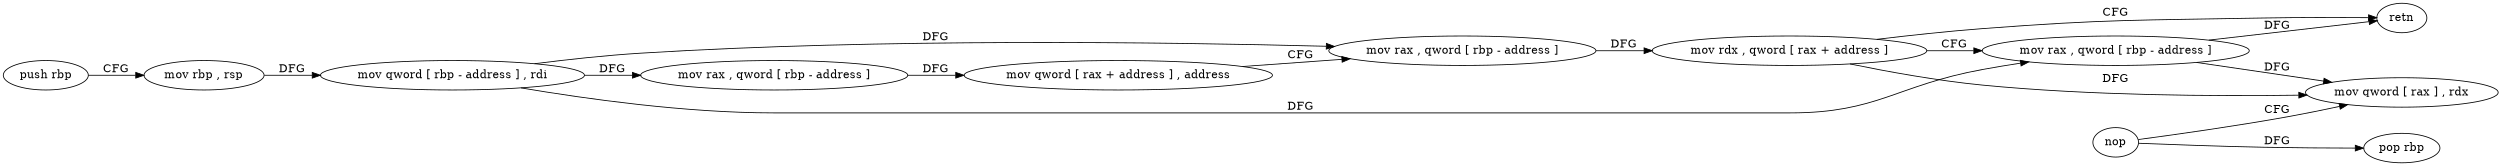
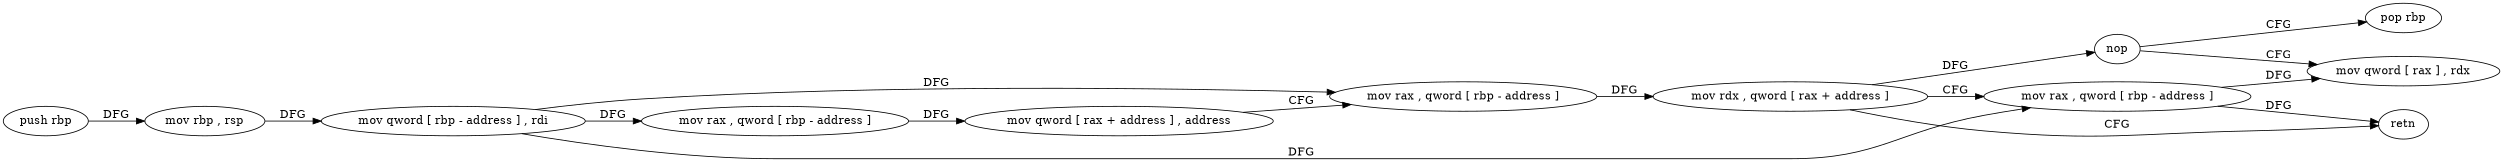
edge "push rbp" -> "mov rbp , rsp": label "CFG" -> "DFG"
edge "mov rdx , qword [ rax + address ]" -> "mov qword [ rax ] , rdx": now "mov rdx , qword [ rax + address ]" -> "nop"
edge "nop" -> "pop rbp": label "DFG" -> "CFG"
